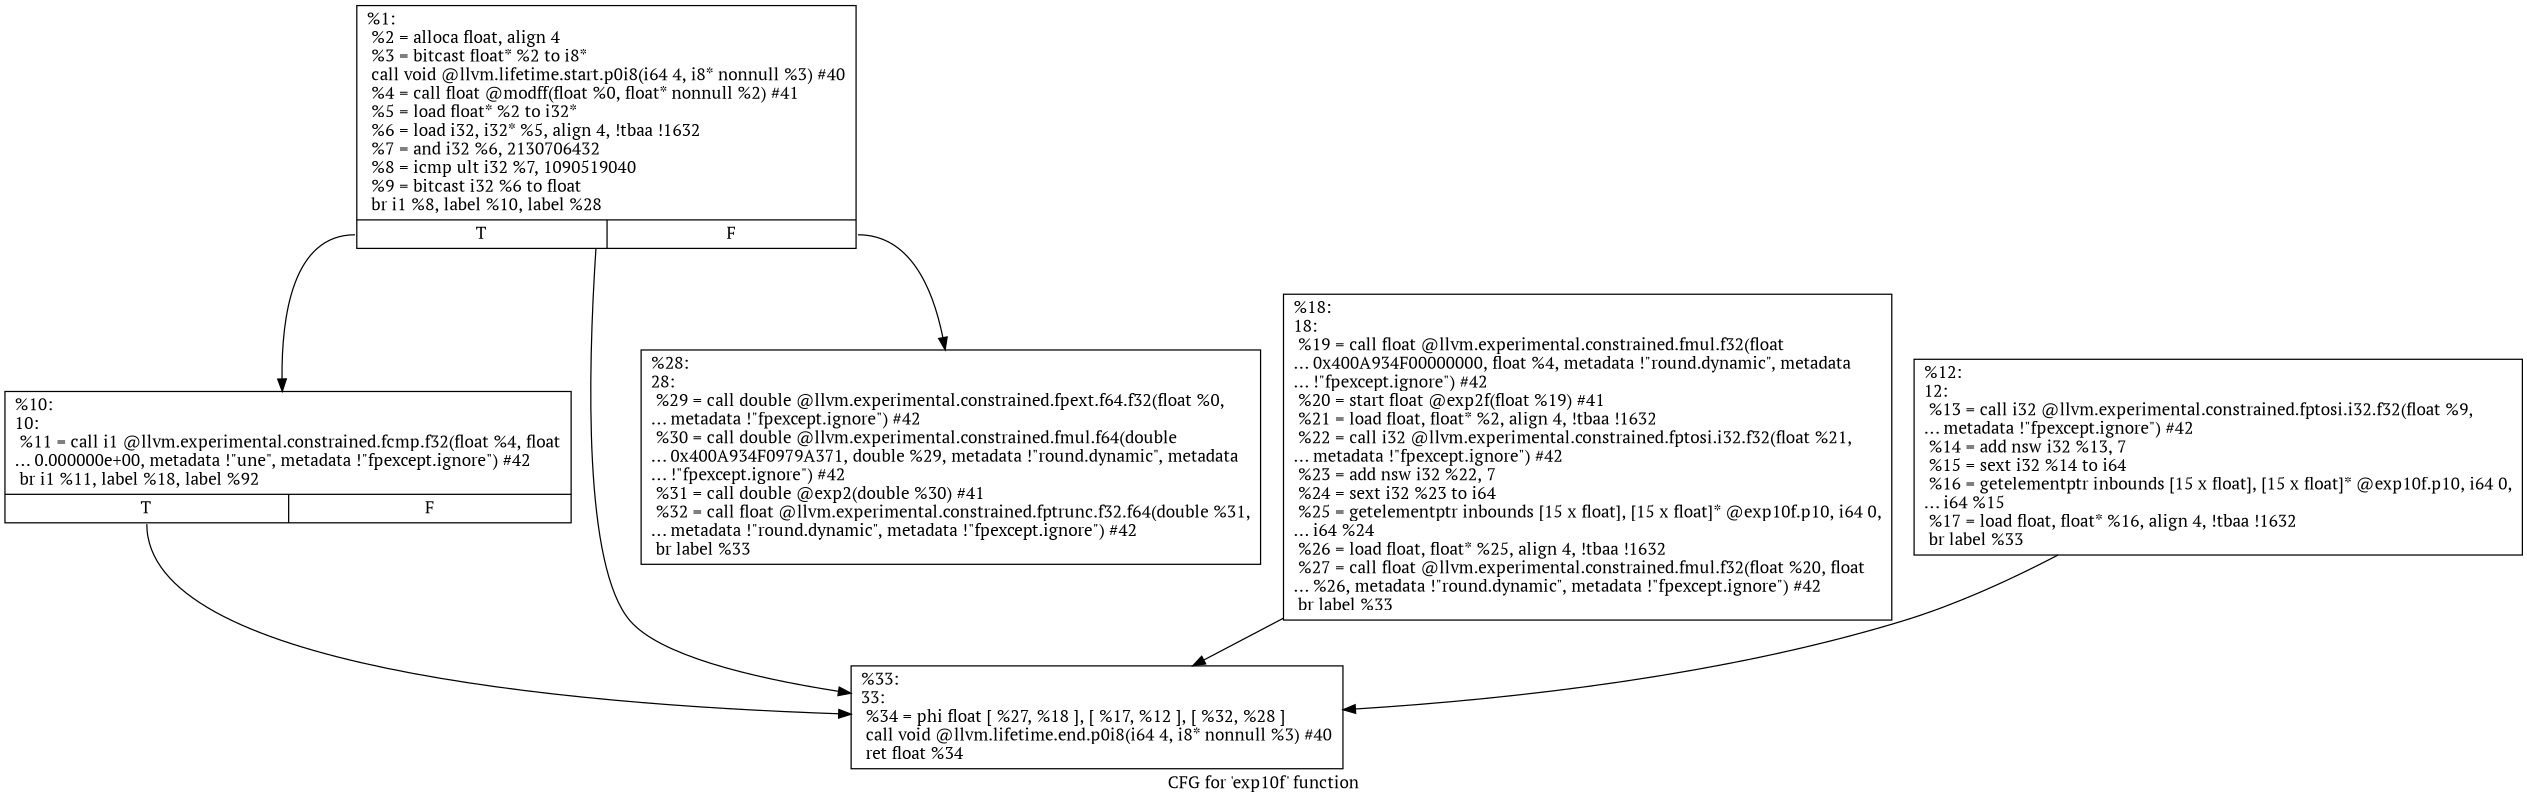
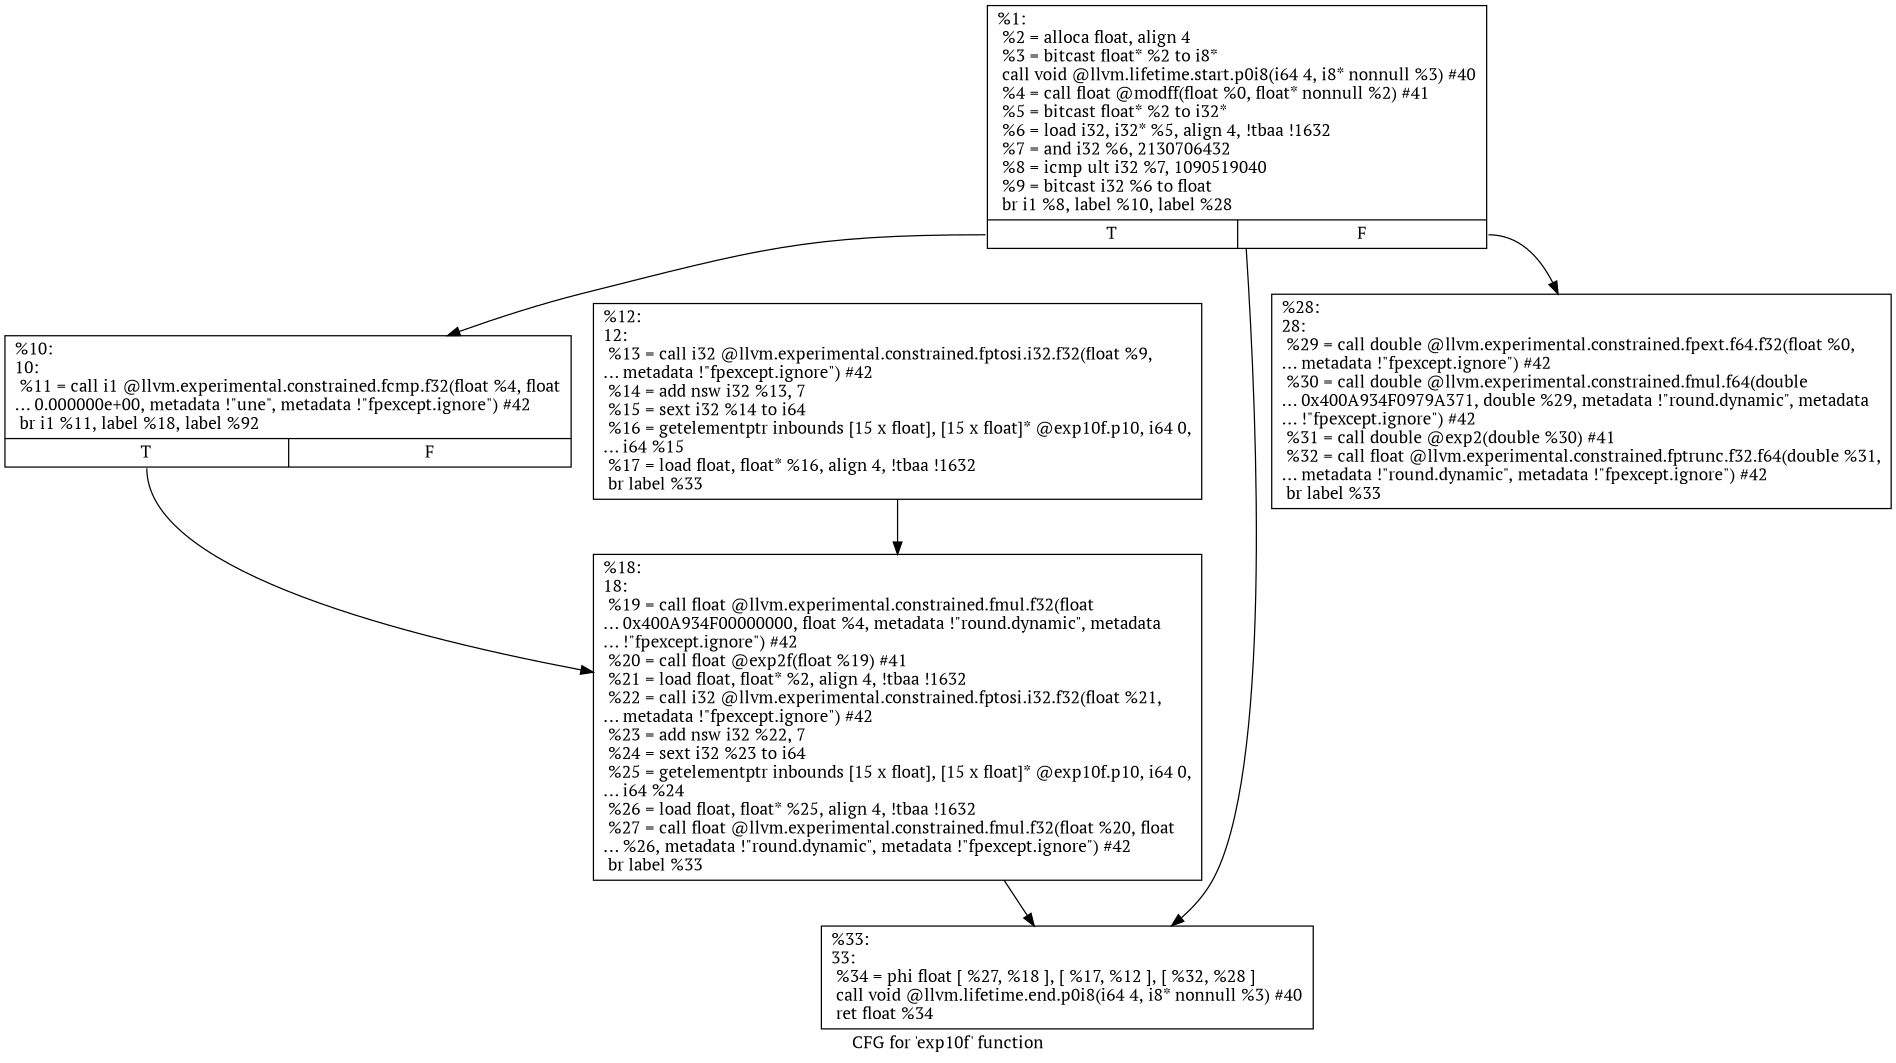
node "%1:": text "%5 = load float* %2 to i32*" -> "%5 = bitcast float* %2 to i32*"
node "%18:": text "%20 = start float @exp2f(float %19) #41" -> "%20 = call float @exp2f(float %19) #41"
edge "%12:" -> "%33:": now "%12:" -> "%18:"
edge "%10:" -> "%33:": now "%10:" -> "%18:"
